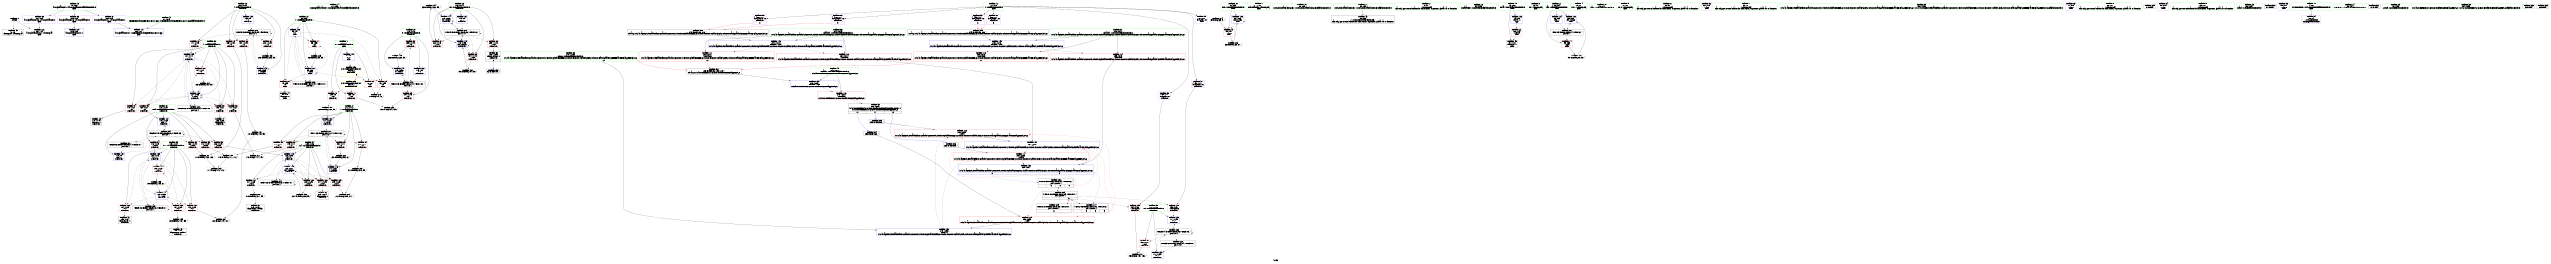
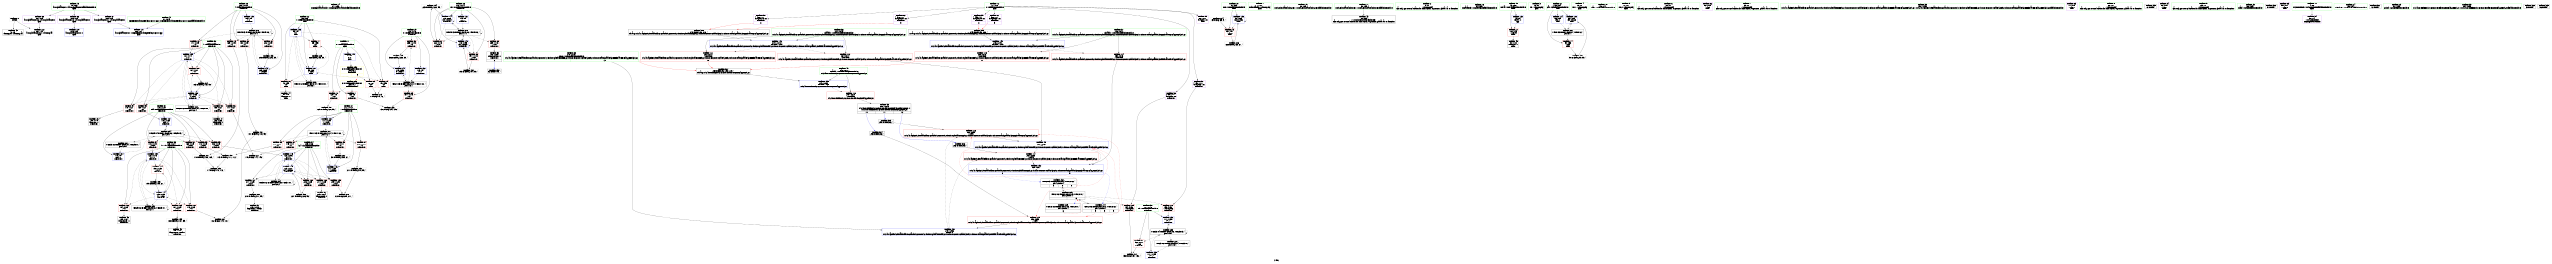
edge "NodeID: 19" -> "NodeID: 45": now "NodeID: 19" -> "NodeID: 72"
